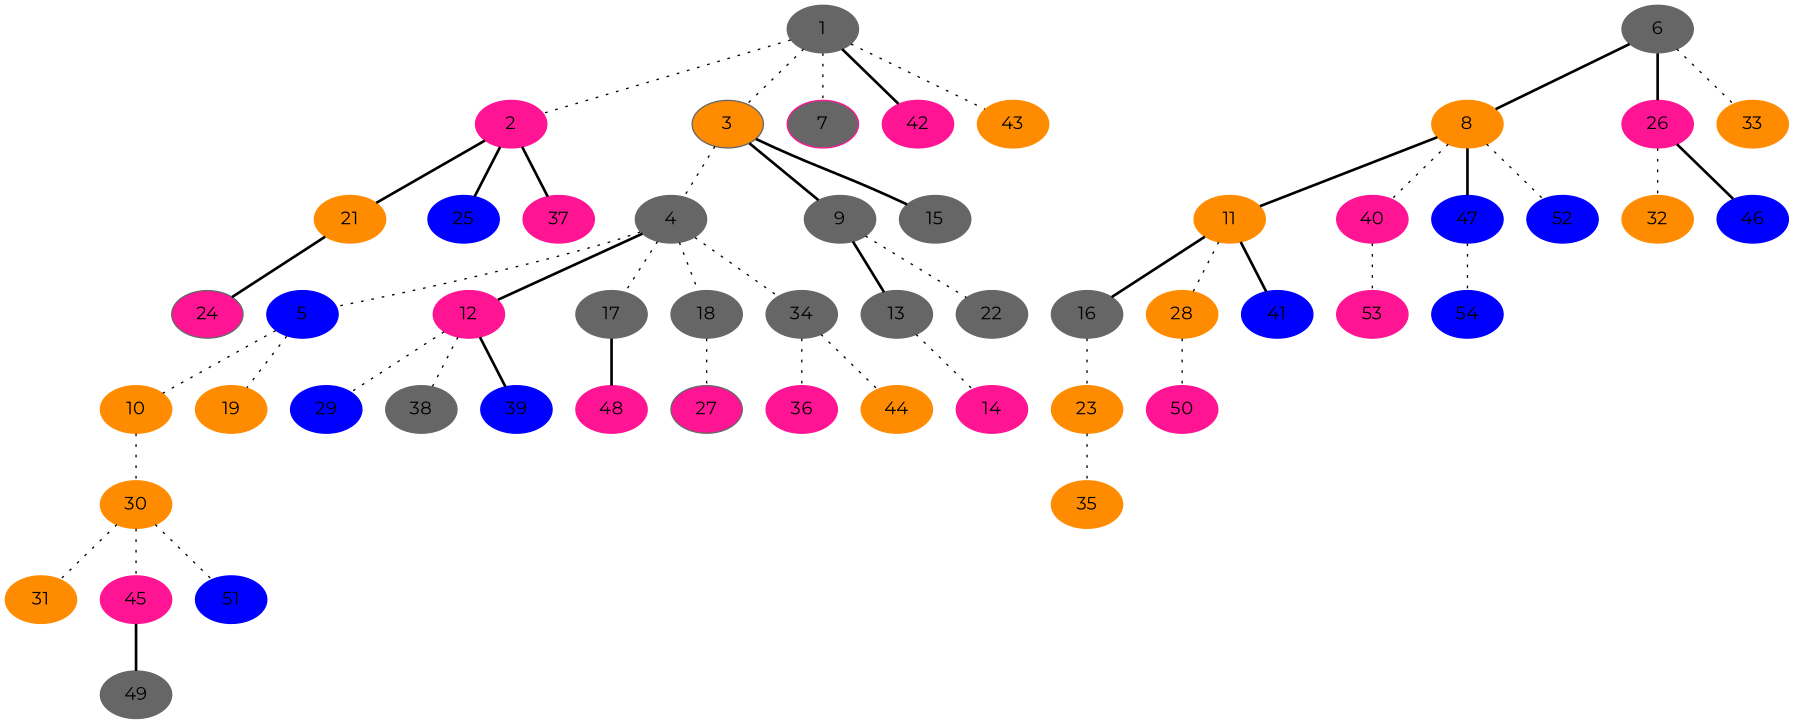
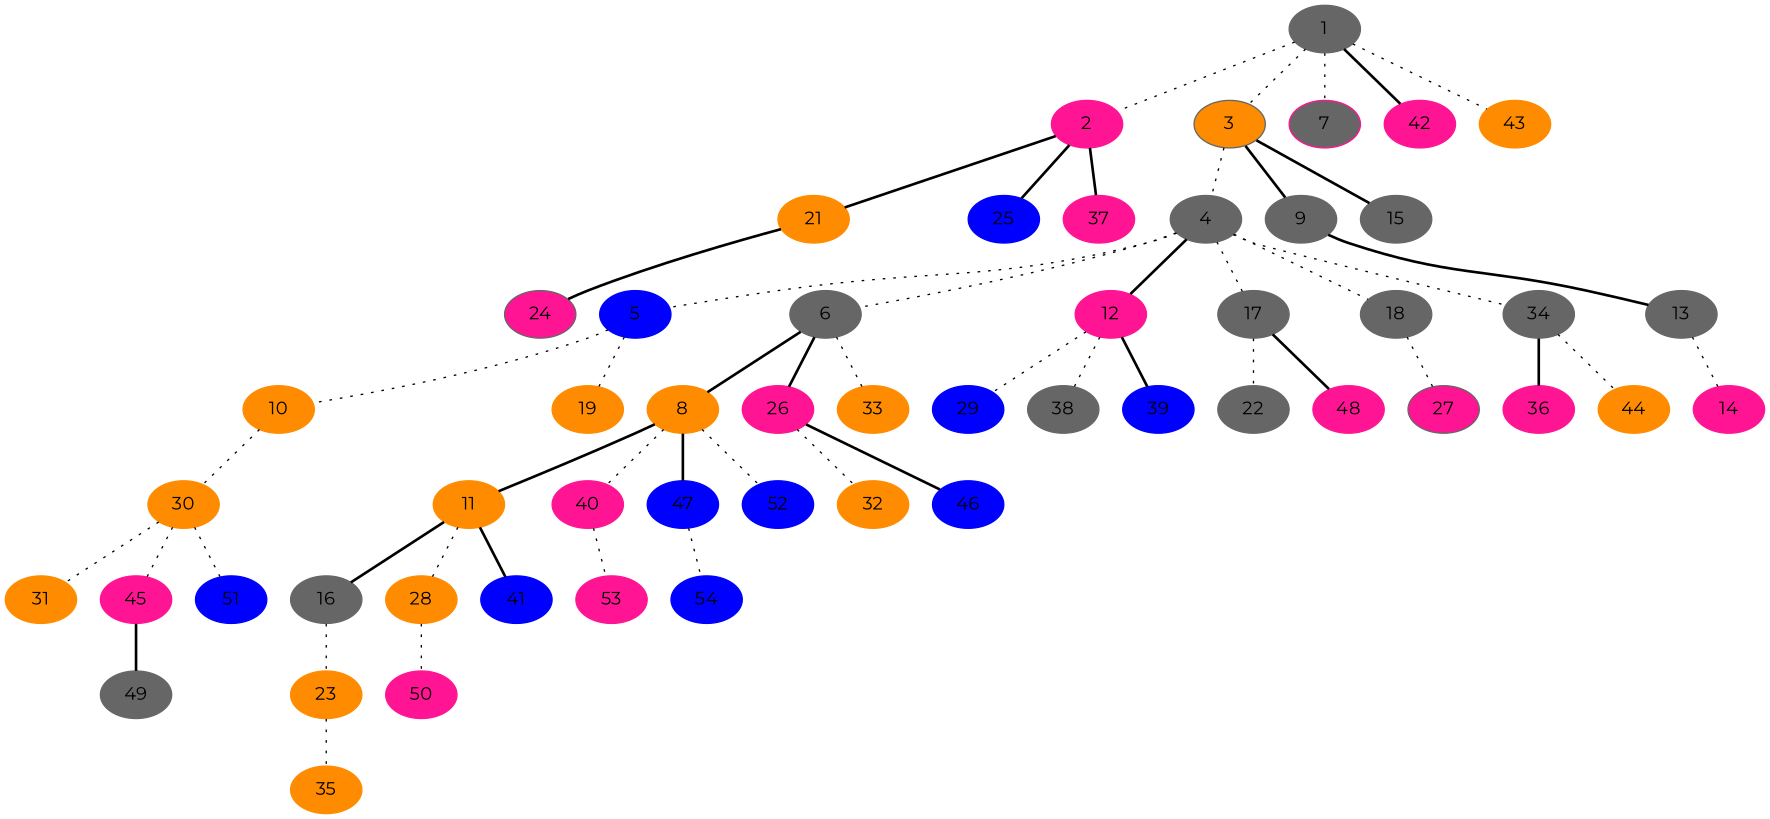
edge "9" -- "22": now "17" -- "22"
edge "4" -- "6": added
edge "34" -- "36": style dotted -> bold
